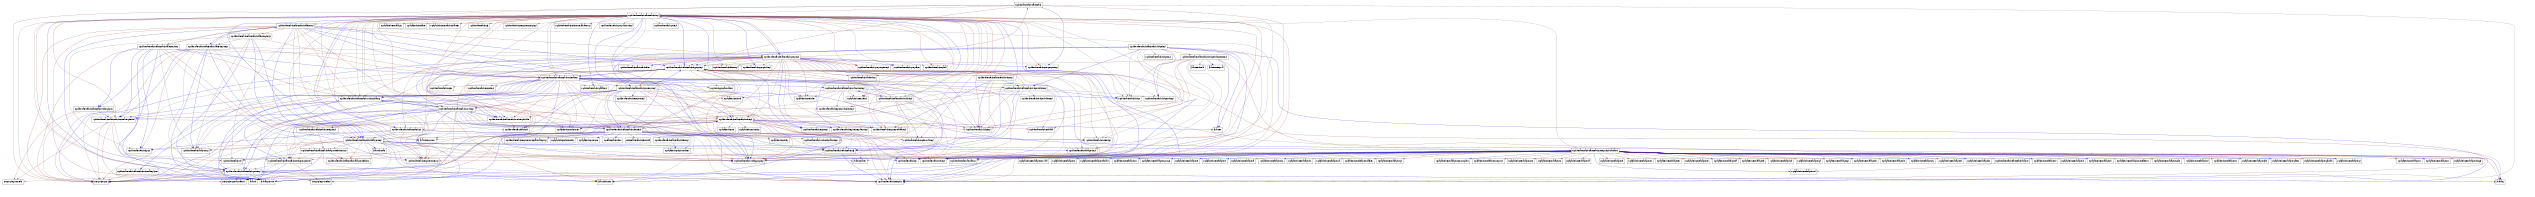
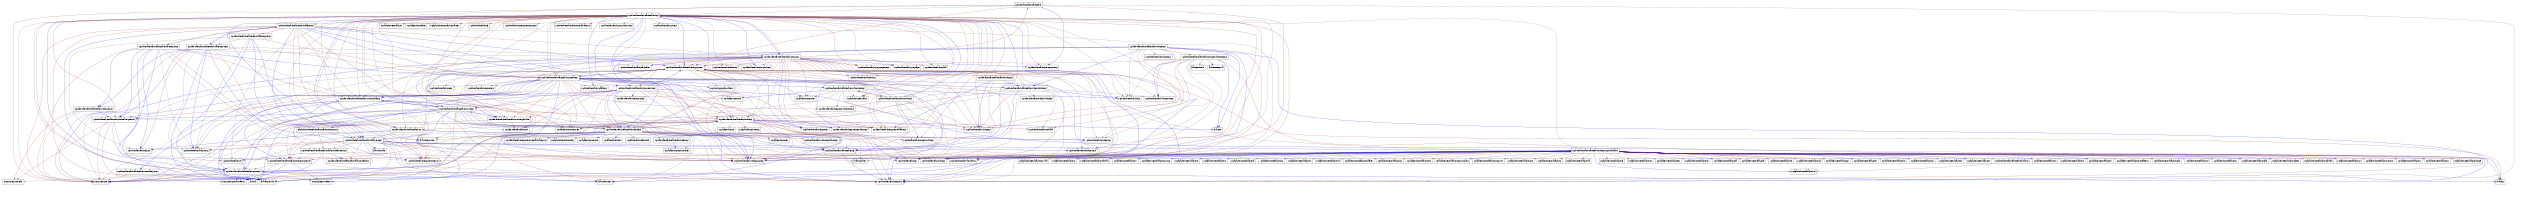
node "org_hibernate_search_elasticsearch_settings_impl": label "org_hibernate_search_elasticsearch_settings_impl" -> "apache_hibernate_search_elasticsearch_settings_impl"
node "config_elasticsearch_client_sniff": label "config_elasticsearch_client_sniff" -> "org_elasticsearch_client_sniff"
node "org_apache_lucene_analysis_ckb": added
node "org_apache_lucene_analysis_reverse": added
